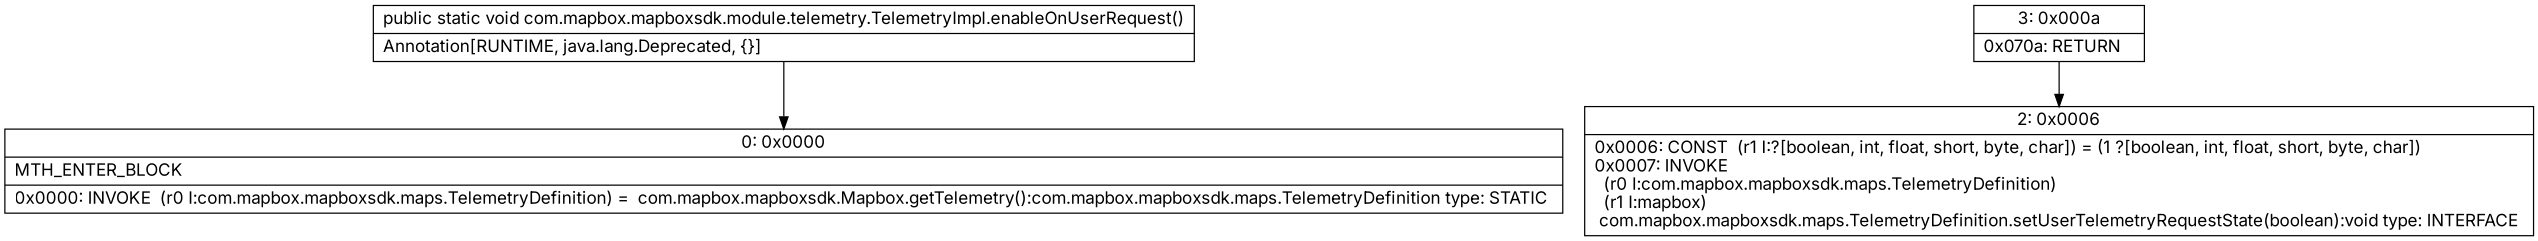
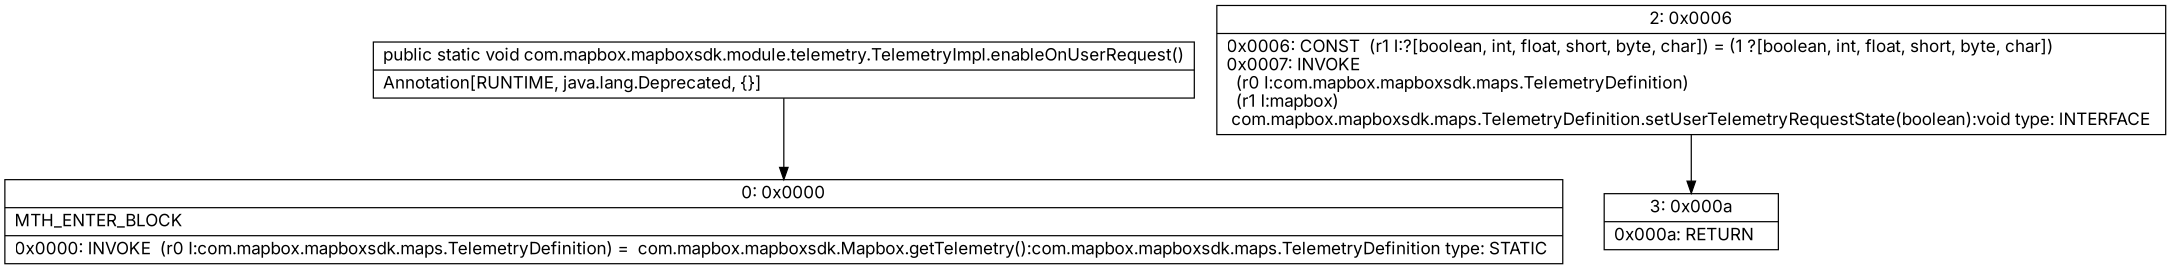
node "3: 0x000a": text "0x070a: RETURN" -> "0x000a: RETURN"
edge "3: 0x000a" -> "2: 0x0006": reversed
